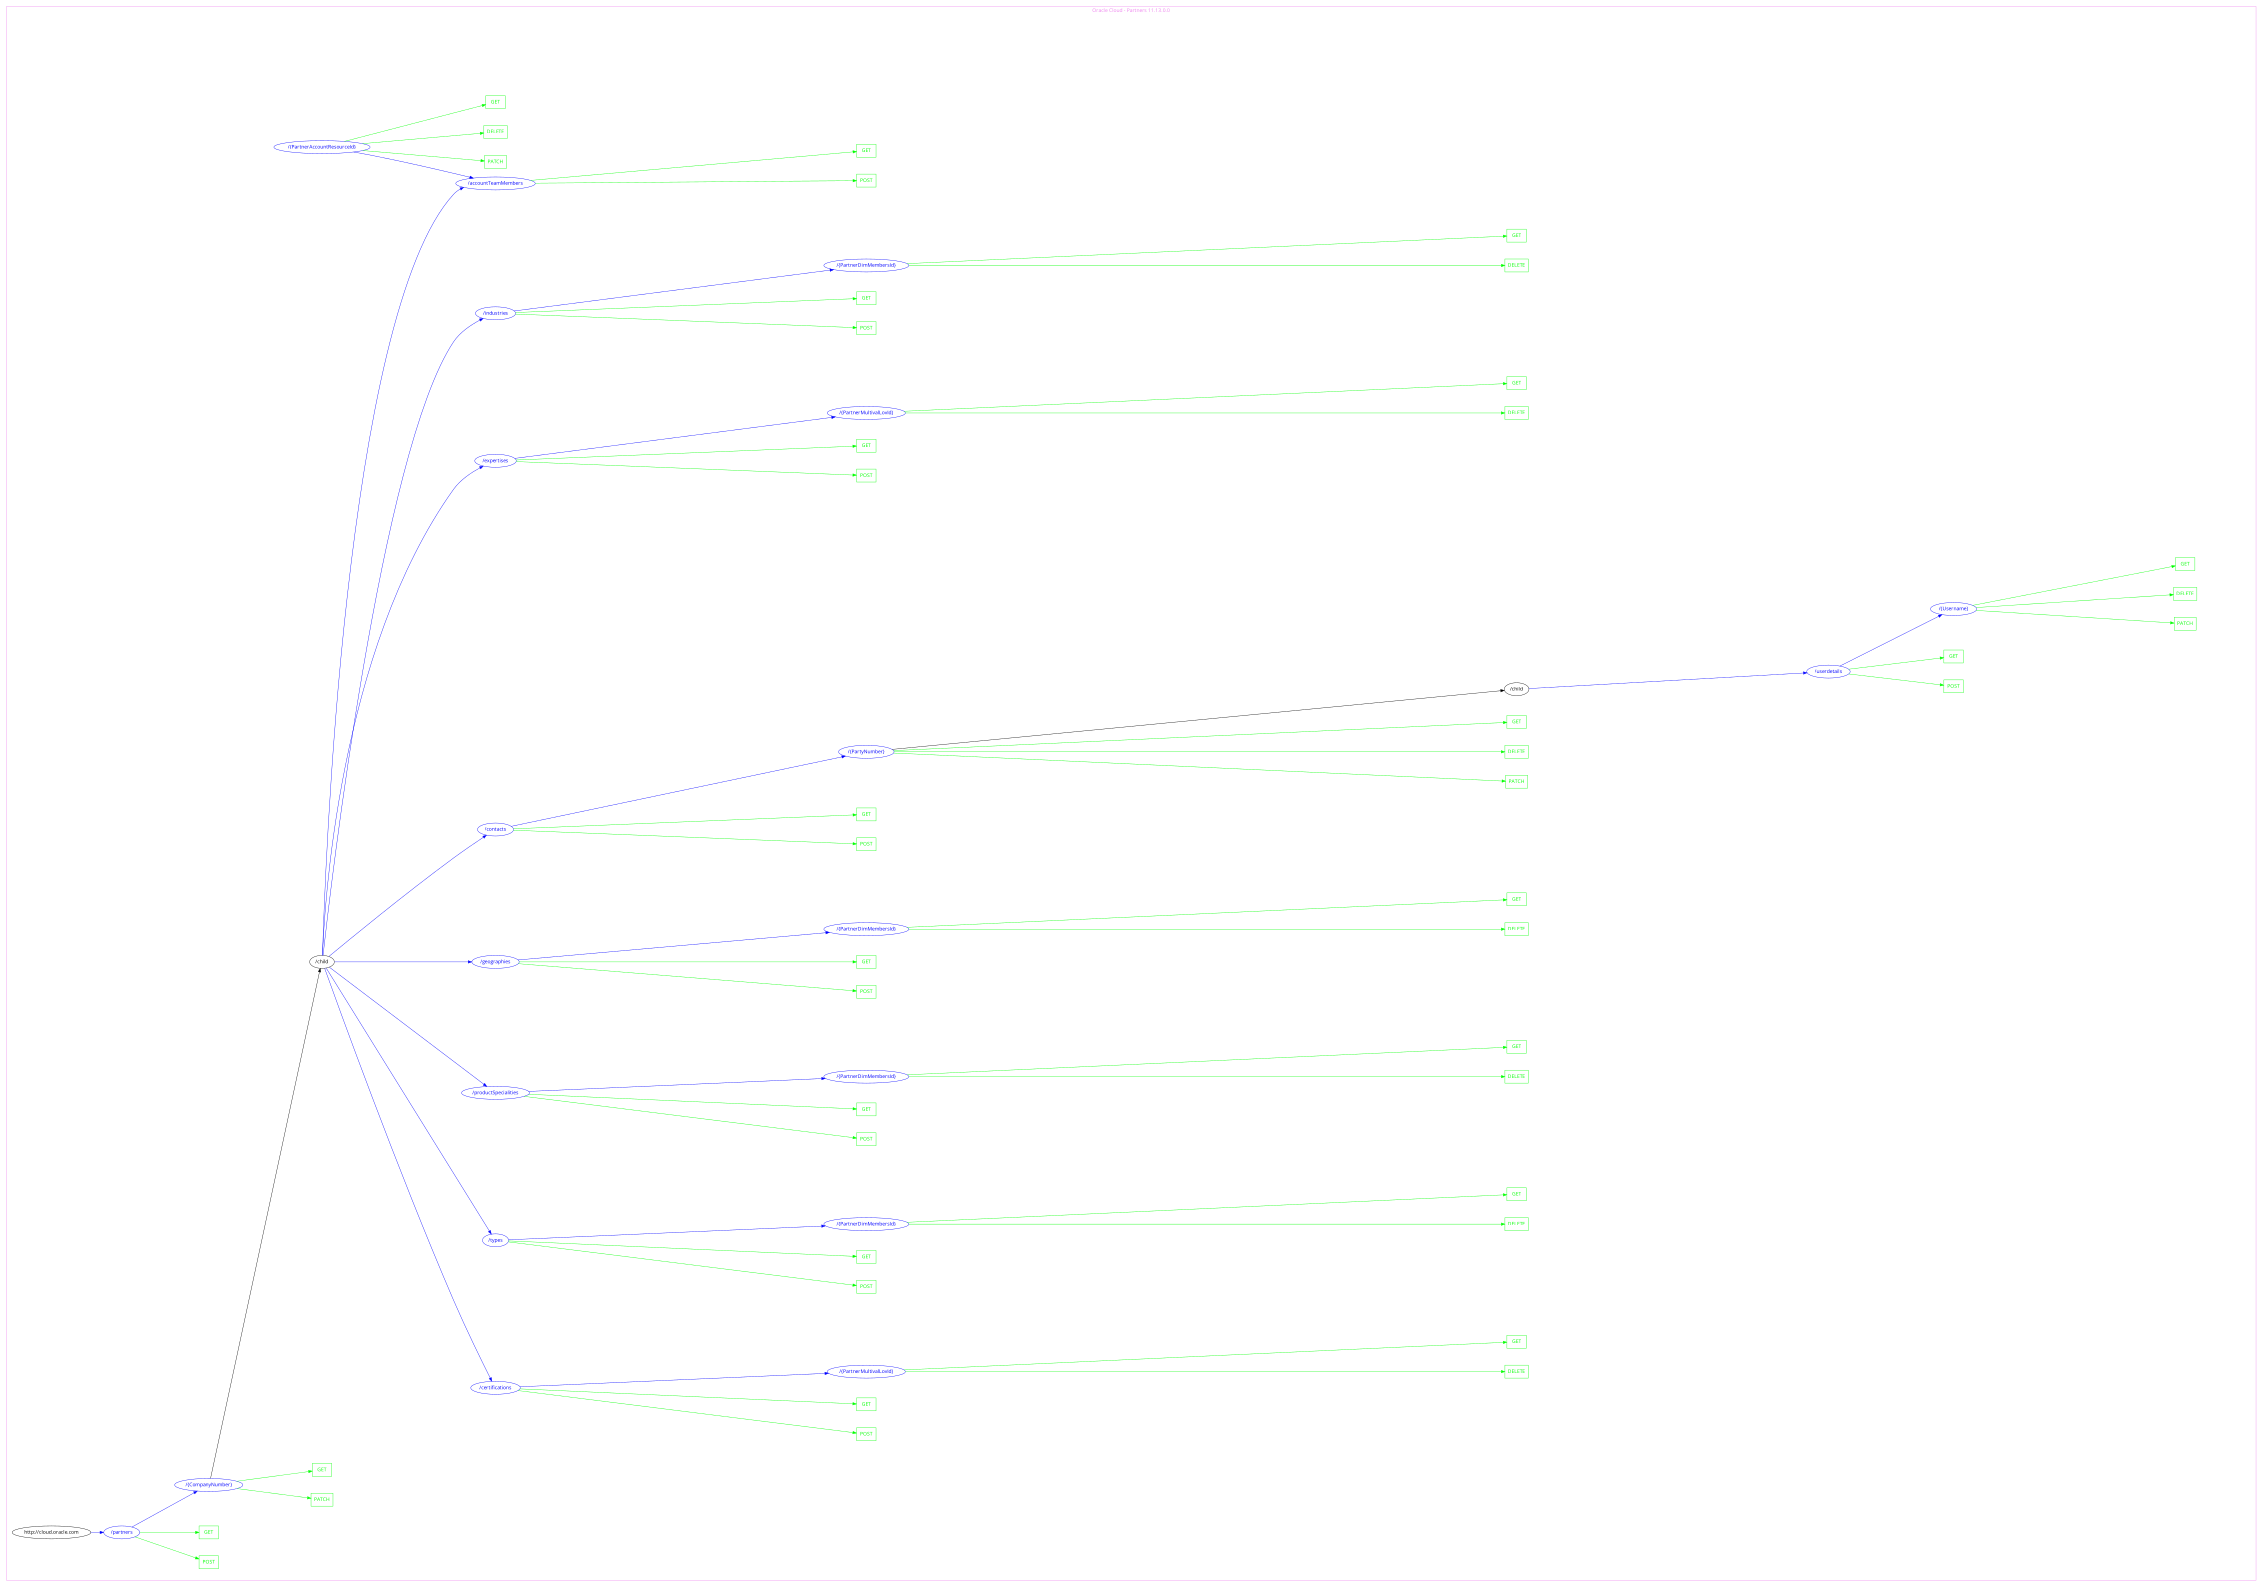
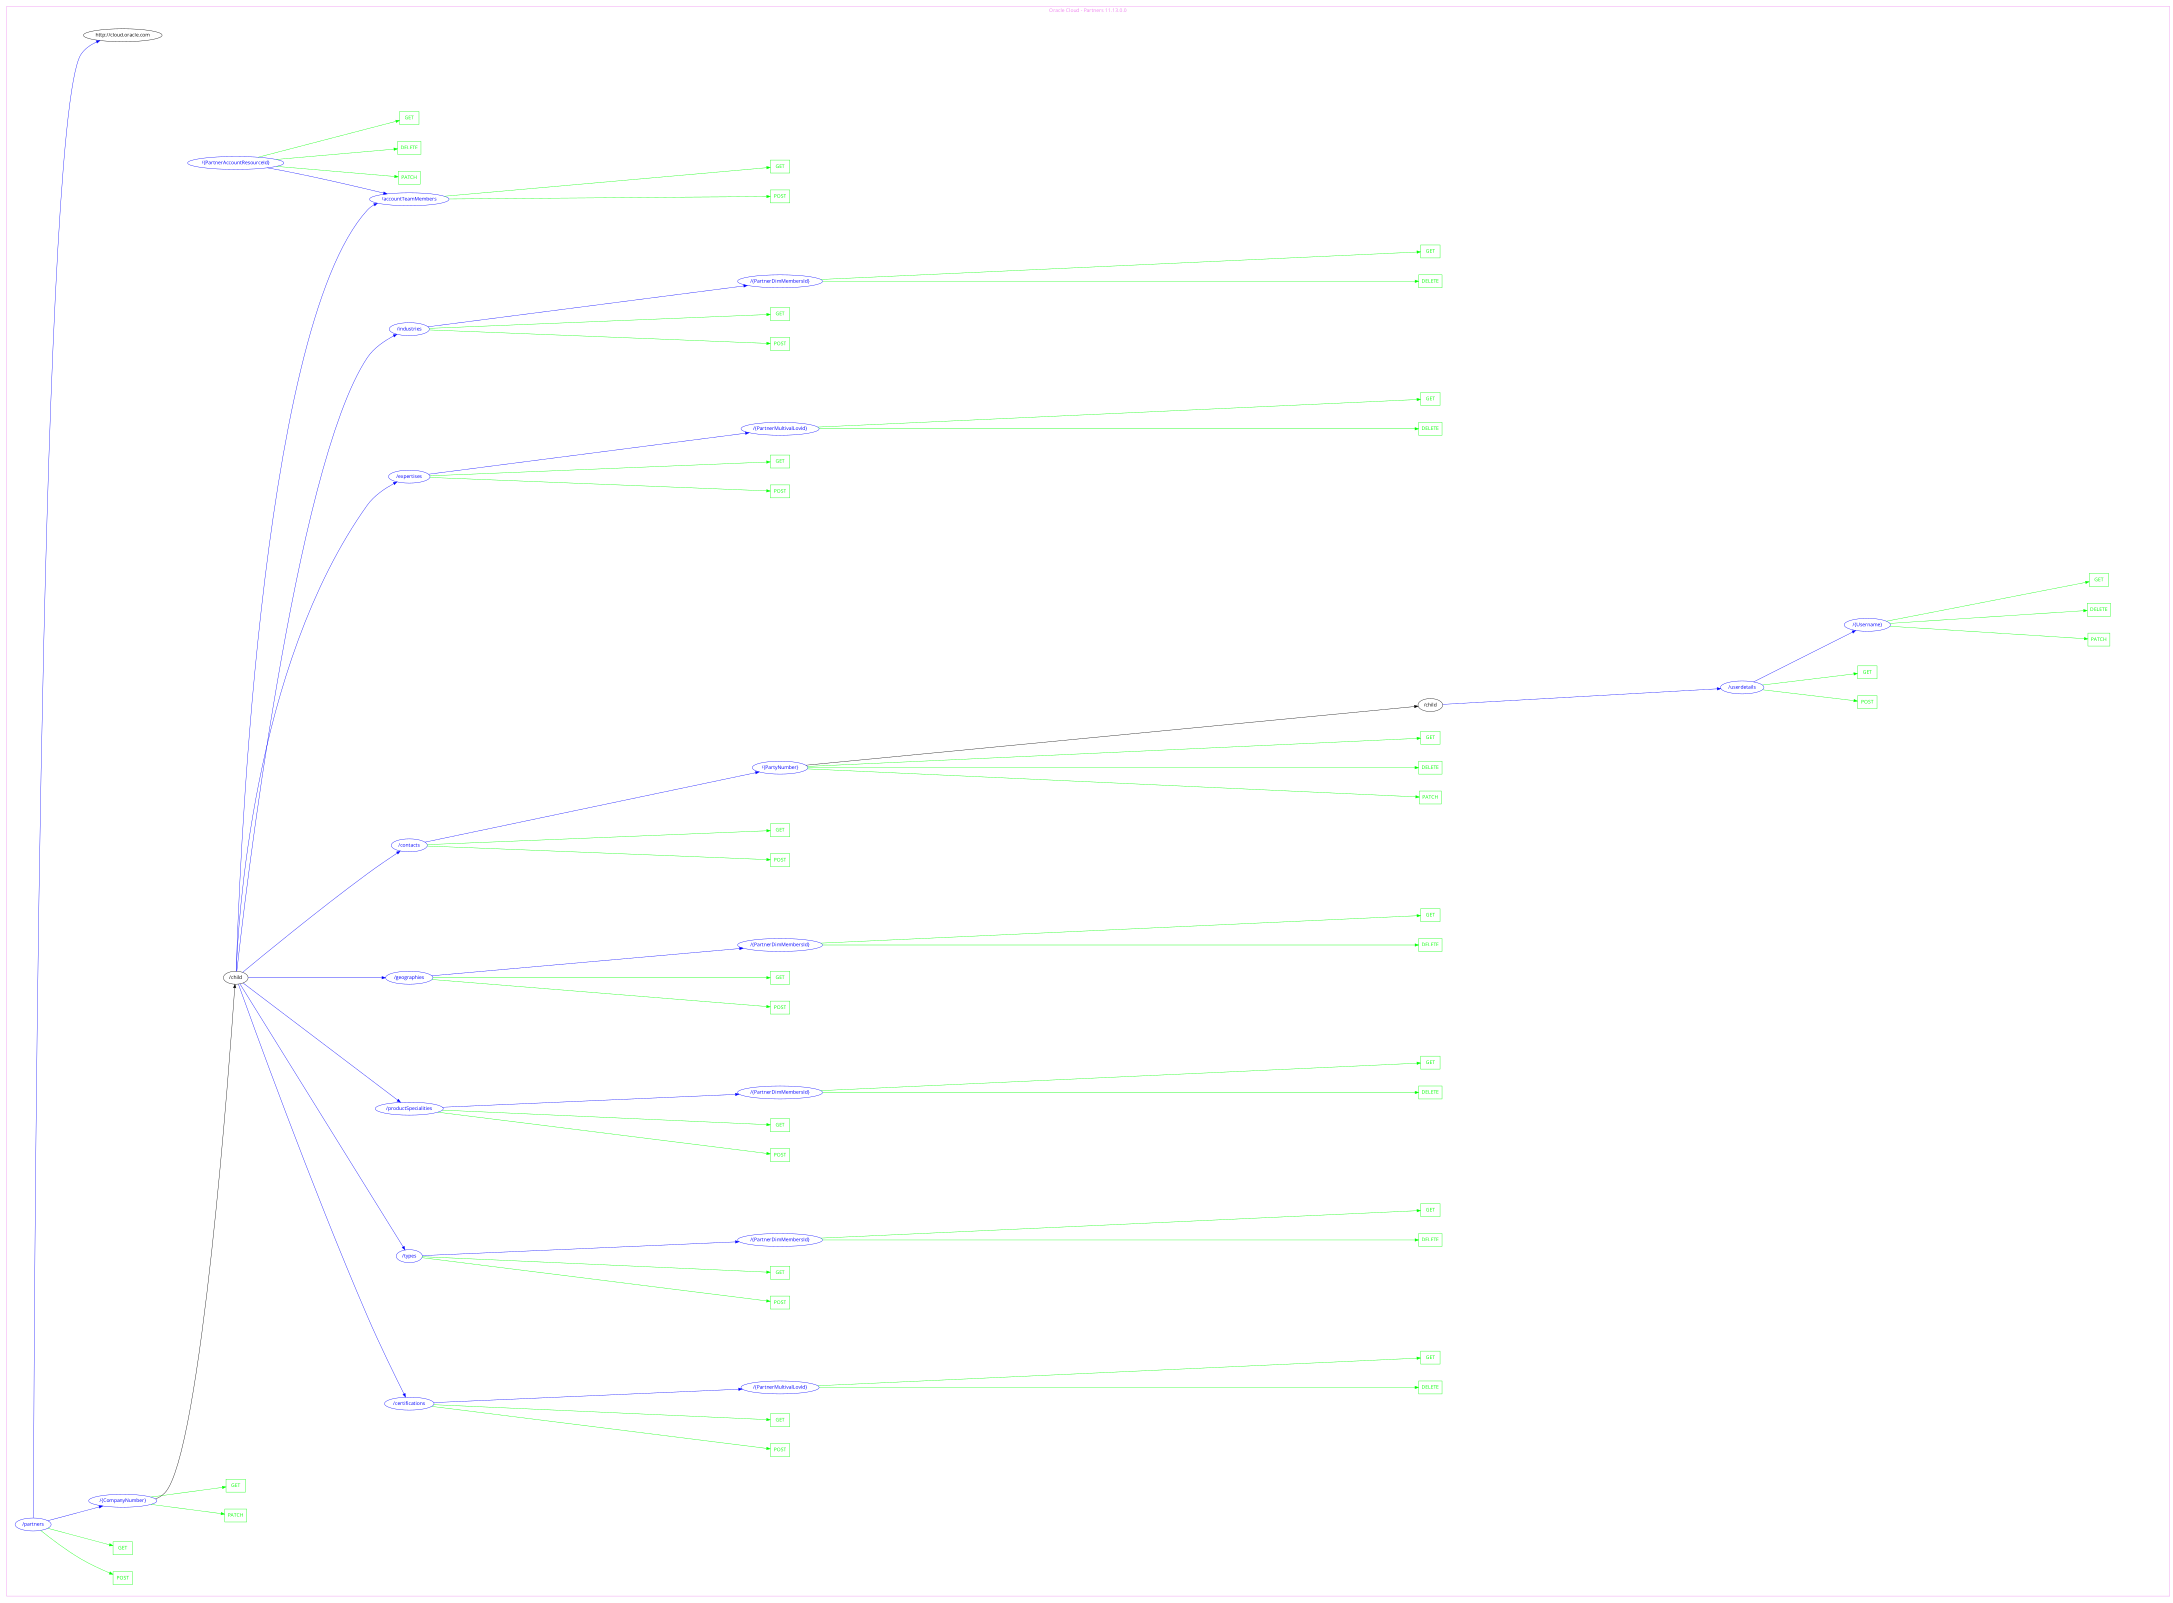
edge "http://cloud.oracle.com" -> "/partners": reversed
